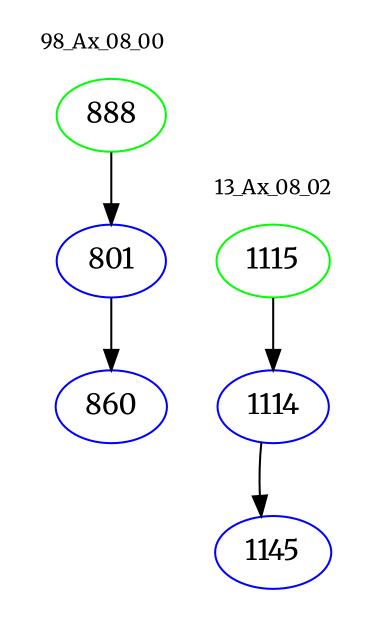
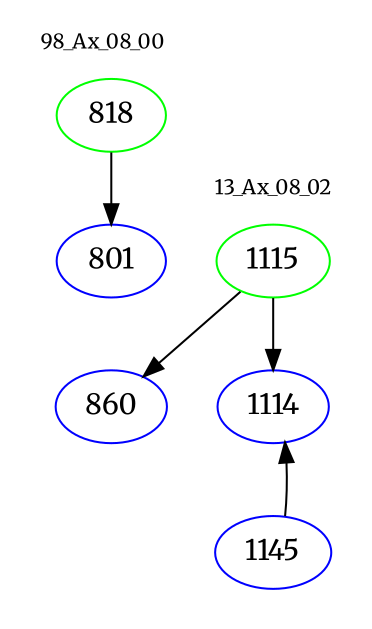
node "888": label "888" -> "818"
edge "801" -> "860": now "1115" -> "860"
edge "1114" -> "1145": reversed
